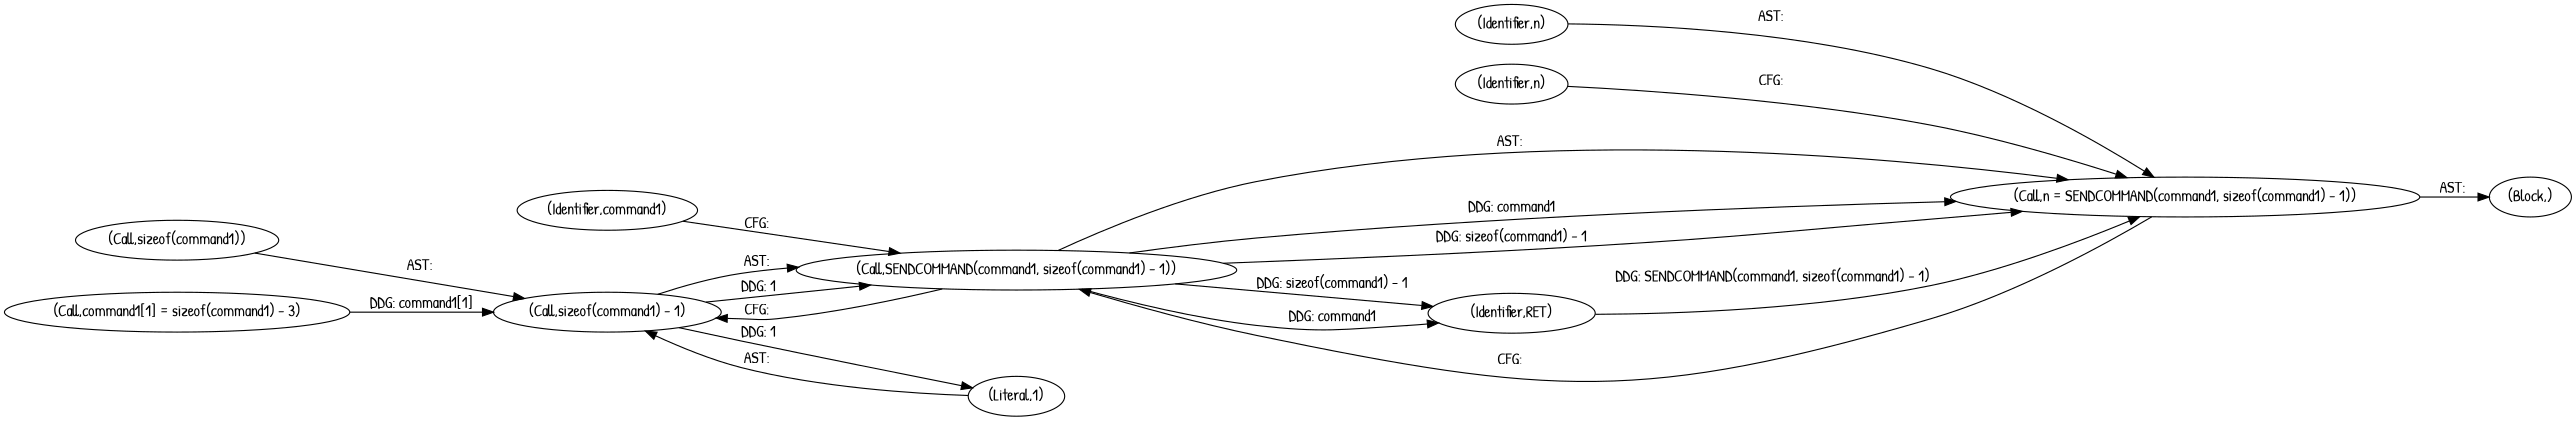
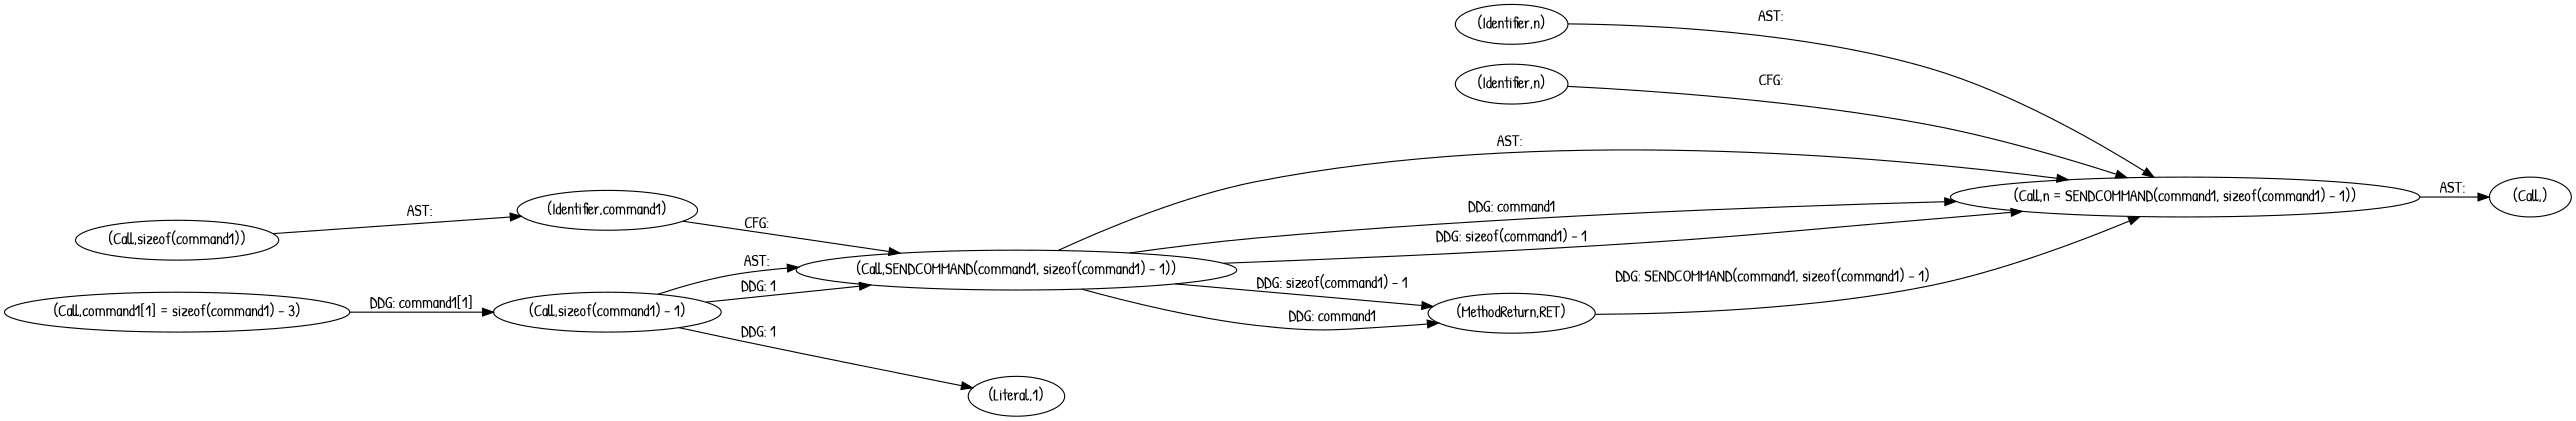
node "(Block,)": label "(Block,)" -> "(Call,)"
edge "(Call,sizeof(command1))" -> "(Call,sizeof(command1) - 1)": now "(Call,sizeof(command1))" -> "(Identifier,command1)"
edge "(Call,SENDCOMMAND(command1, sizeof(command1) - 1))" -> "(Call,sizeof(command1) - 1)": removed, label "CFG:"
node "(Identifier,RET)": label "(Identifier,RET)" -> "(MethodReturn,RET)"
edge "(Call,n = SENDCOMMAND(command1, sizeof(command1) - 1))" -> "(Call,SENDCOMMAND(command1, sizeof(command1) - 1))": removed, label "CFG:"
edge "(Literal,1)" -> "(Call,sizeof(command1) - 1)": removed, label "AST:"
